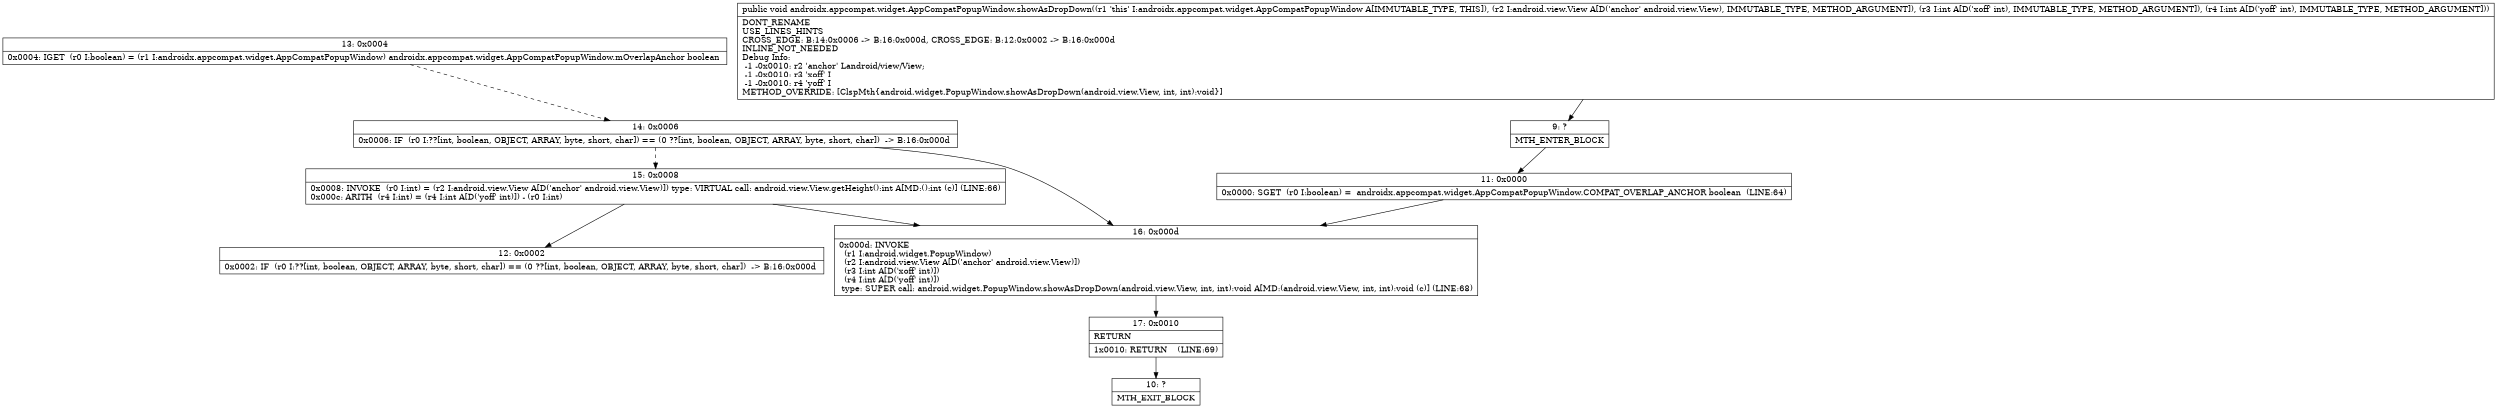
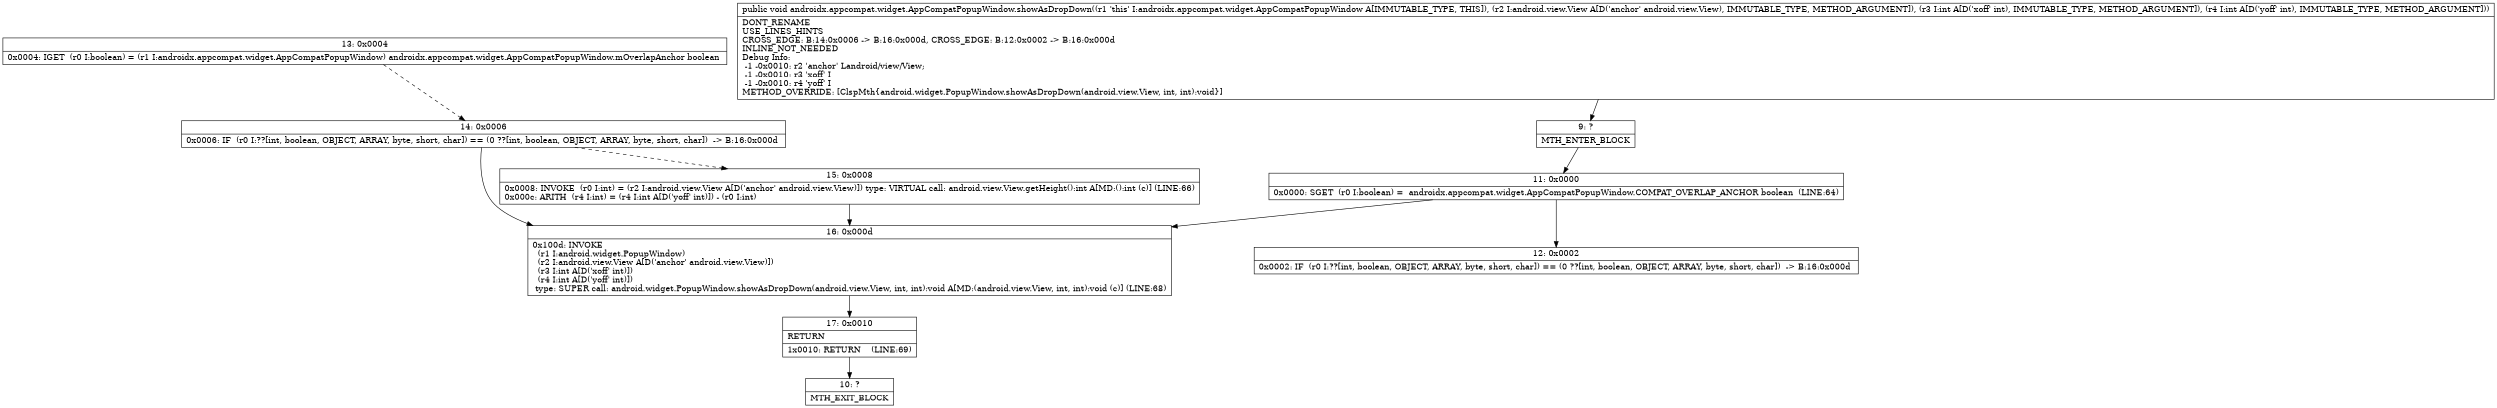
edge "15: 0x0008" -> "12: 0x0002": now "11: 0x0000" -> "12: 0x0002"
node "16: 0x000d": text "0x000d: INVOKE" -> "0x100d: INVOKE"
